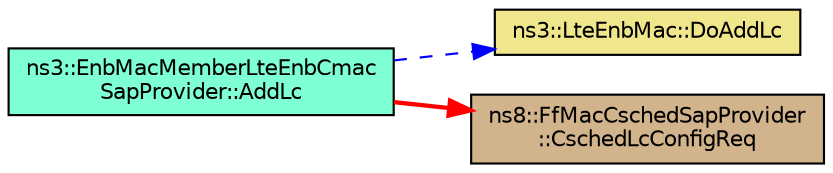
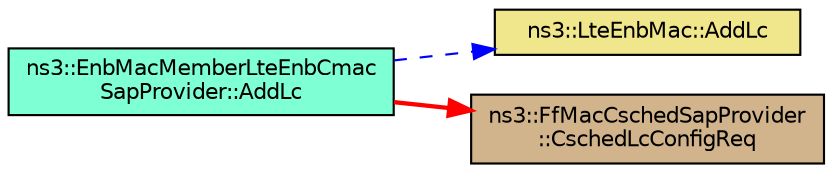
node "ns3::LteEnbMac::DoAddLc": label "ns3::LteEnbMac::DoAddLc" -> "ns3::LteEnbMac::AddLc"
node "ns8::FfMacCschedSapProvider ::CschedLcConfigReq": label "ns8::FfMacCschedSapProvider ::CschedLcConfigReq" -> "ns3::FfMacCschedSapProvider ::CschedLcConfigReq"
